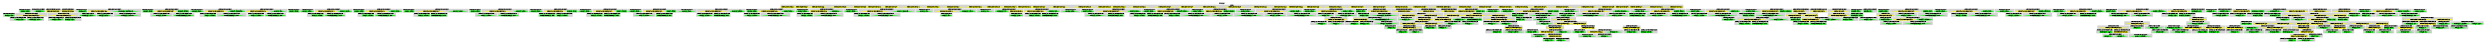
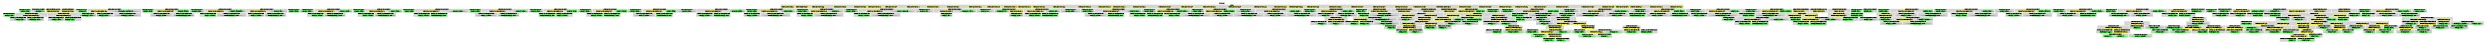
node "NT_EXPR_CALL_FUNCTION_36057": label "NT_EXPR_CALL_FUNCTION_36057" -> "NT_EXPR_CALL_COMPARISONS_36057"
